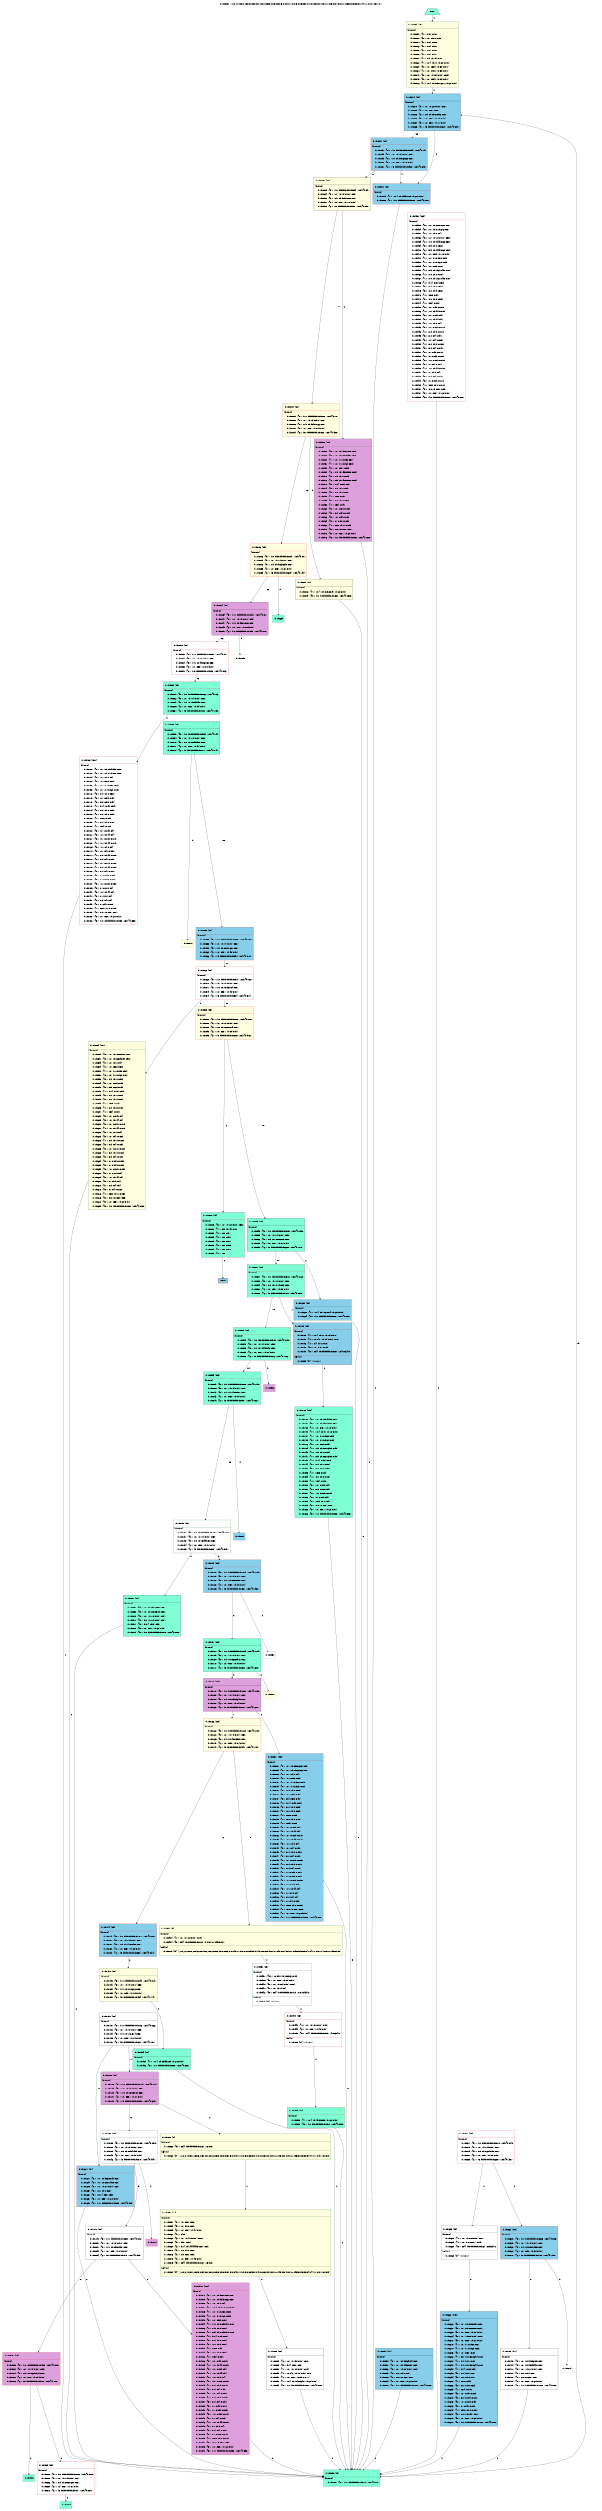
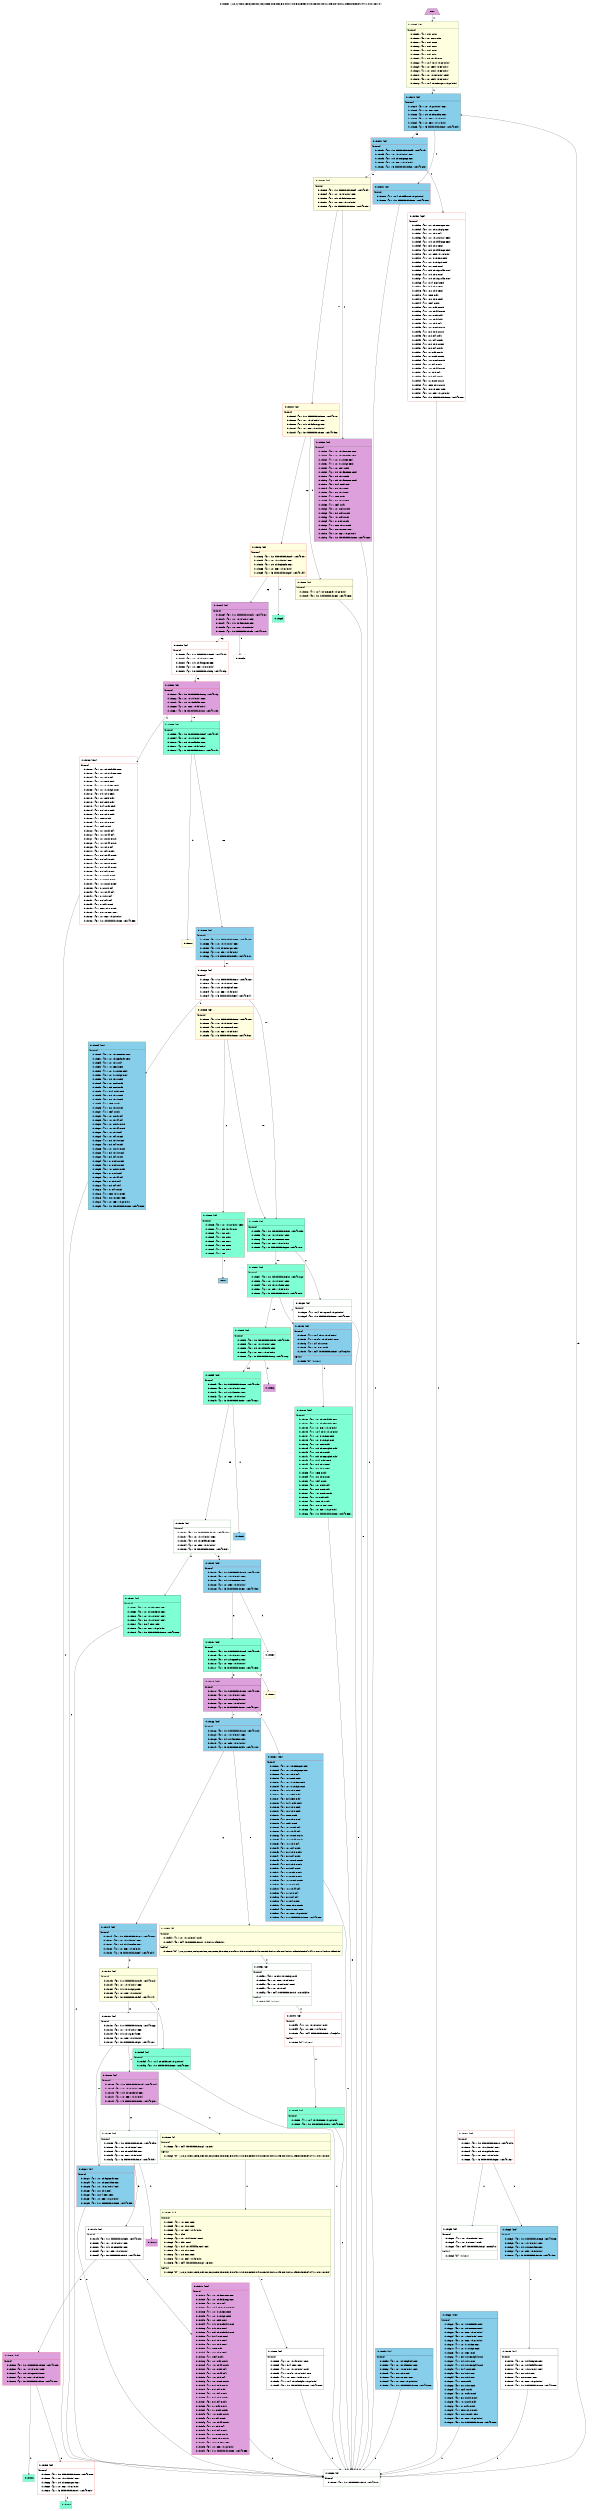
node "Entry": fillcolor aquamarine -> plum
edge "0x401294 [22]" -> "0x40182b [12]": now "0x401294 [22]" -> "0x40192a [165]"
node "0x401321 [25]": fillcolor aquamarine -> plum
edge "0x401321 [25]" -> "0x40133a [25]": added, label "15"
edge "0x40136c [25]" -> "0x401385 [25]": now "0x40136c [25]" -> "0x40139e [25]"
node "0x4015cf [134]": fillcolor lightyellow -> skyblue
node "0x4016c8 [12]": fillcolor skyblue -> white
node "0x401466 [25]": fillcolor lightyellow -> skyblue
edge "0x401498 [25]" -> "0x4014b1 [25]": added, label "5"
node "0x401560 [25]": color red -> black
edge "0x401655 [13]" -> "0x401662 [102]": removed, label "1"
node "0x401579": removed
node "0x401ca8 [5]": fillcolor aquamarine -> white
